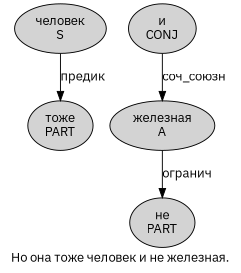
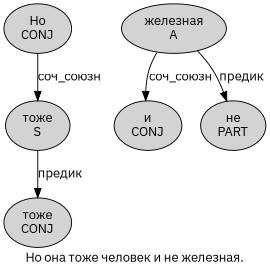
node "Но CONJ": added
node "человек S": label "человек S" -> "тоже S"
edge "и CONJ" -> "железная A": reversed
node "тоже PART": label "тоже PART" -> "тоже CONJ"
edge "железная A" -> "не PART": label "огранич" -> "предик"
